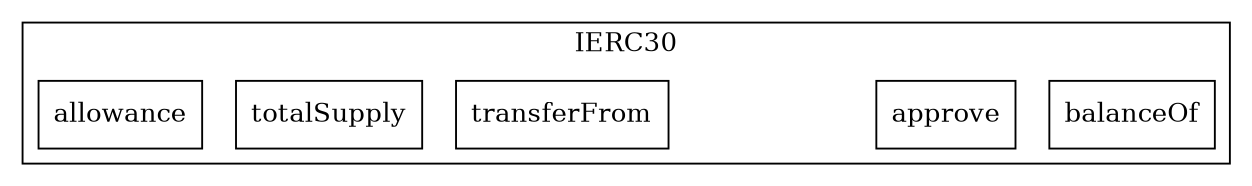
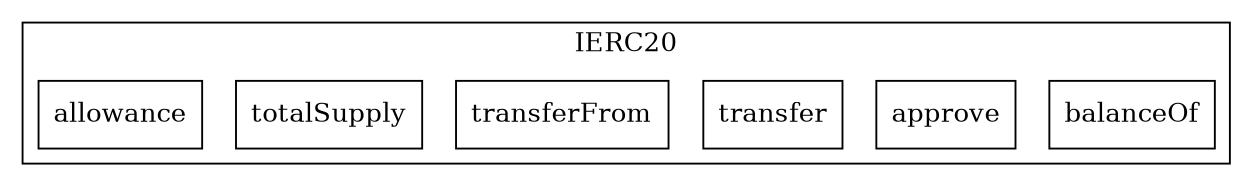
cluster "IERC30": label "IERC30" -> "IERC20"
node "transfer": added
